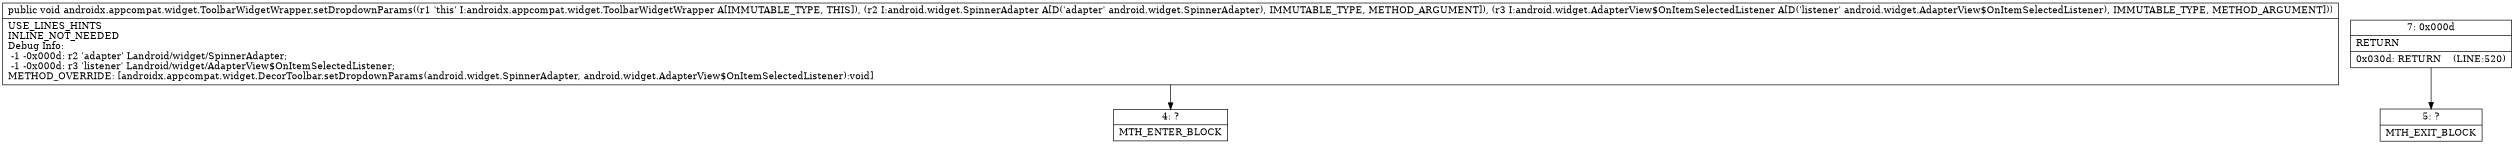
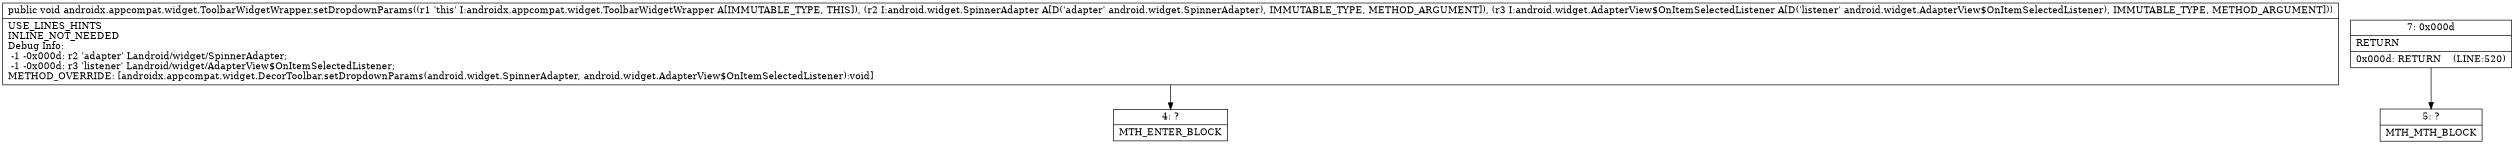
node "7: 0x000d": text "0x030d: RETURN    (LINE:520)" -> "0x000d: RETURN    (LINE:520)"
node "5: ?": text "MTH_EXIT_BLOCK" -> "MTH_MTH_BLOCK"
